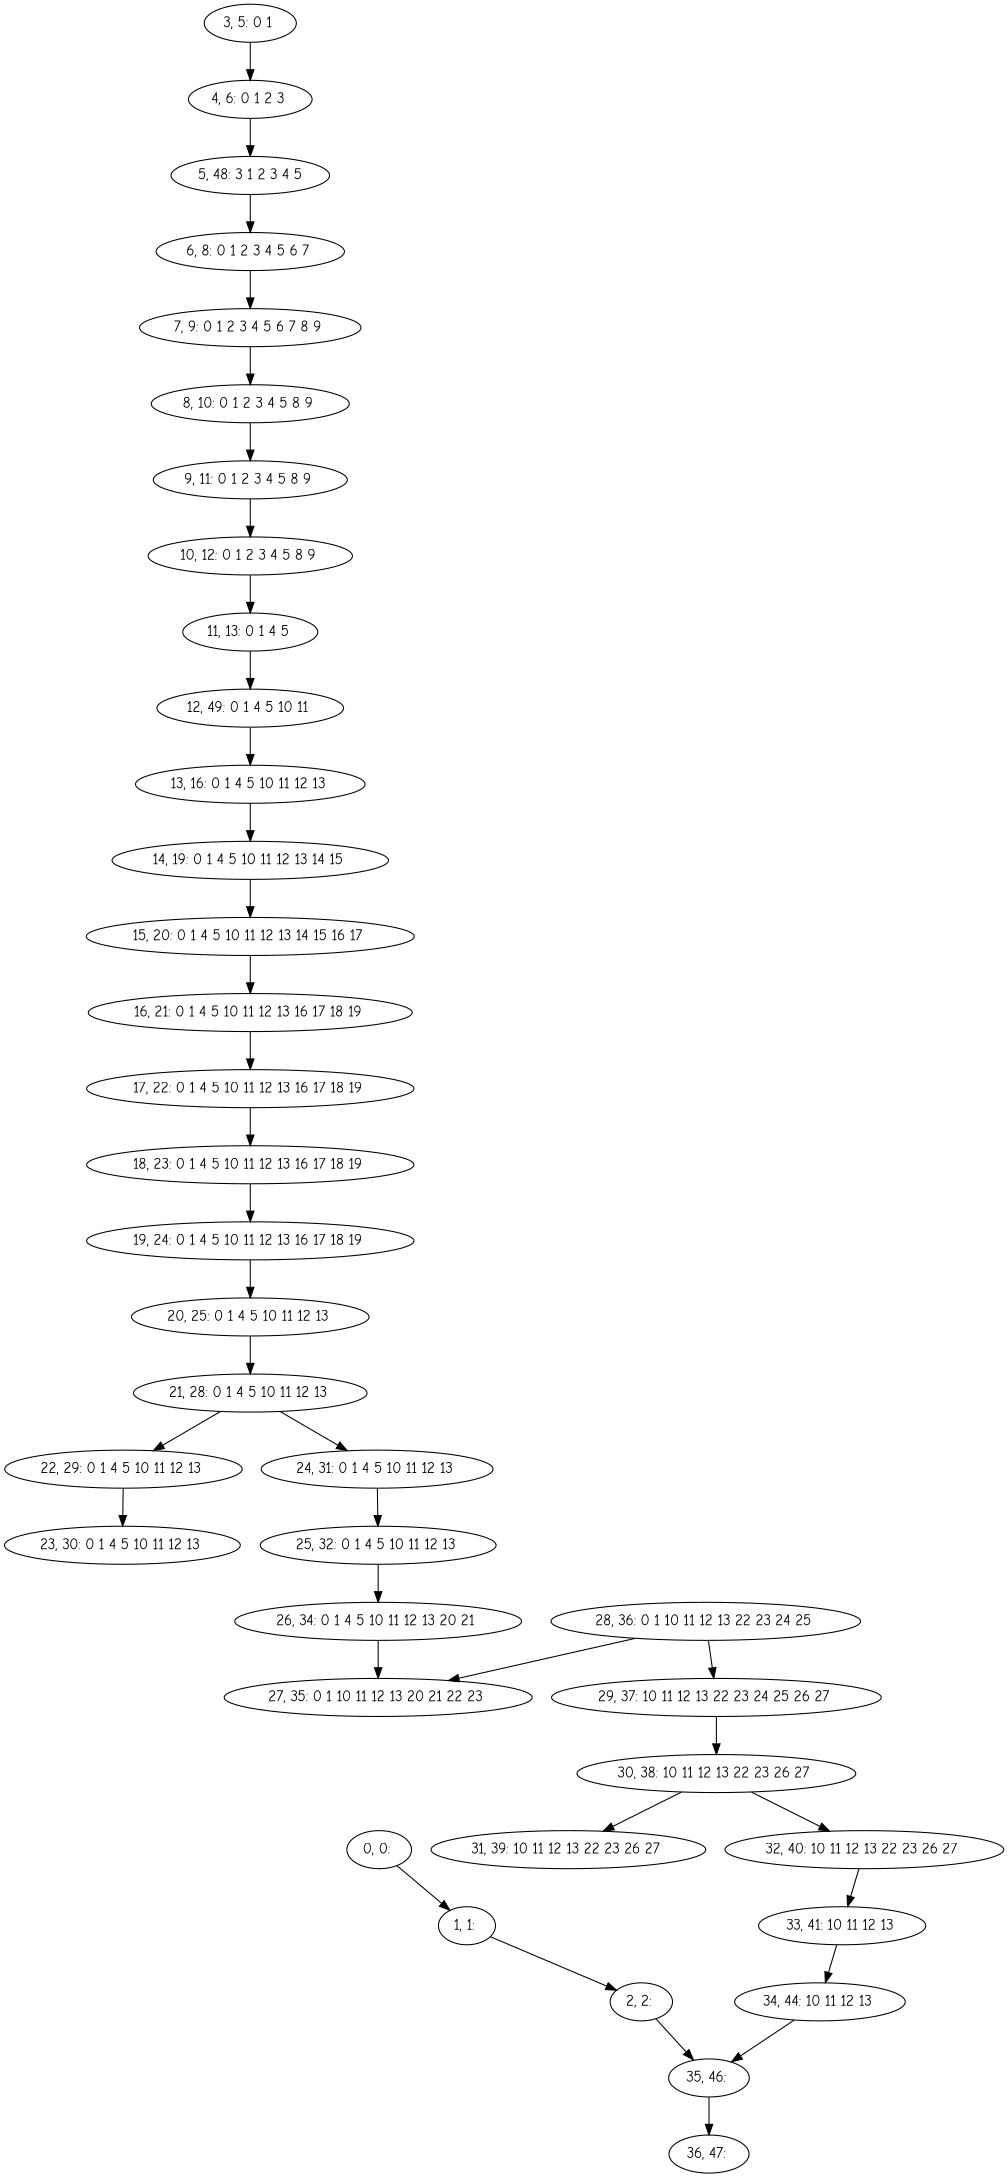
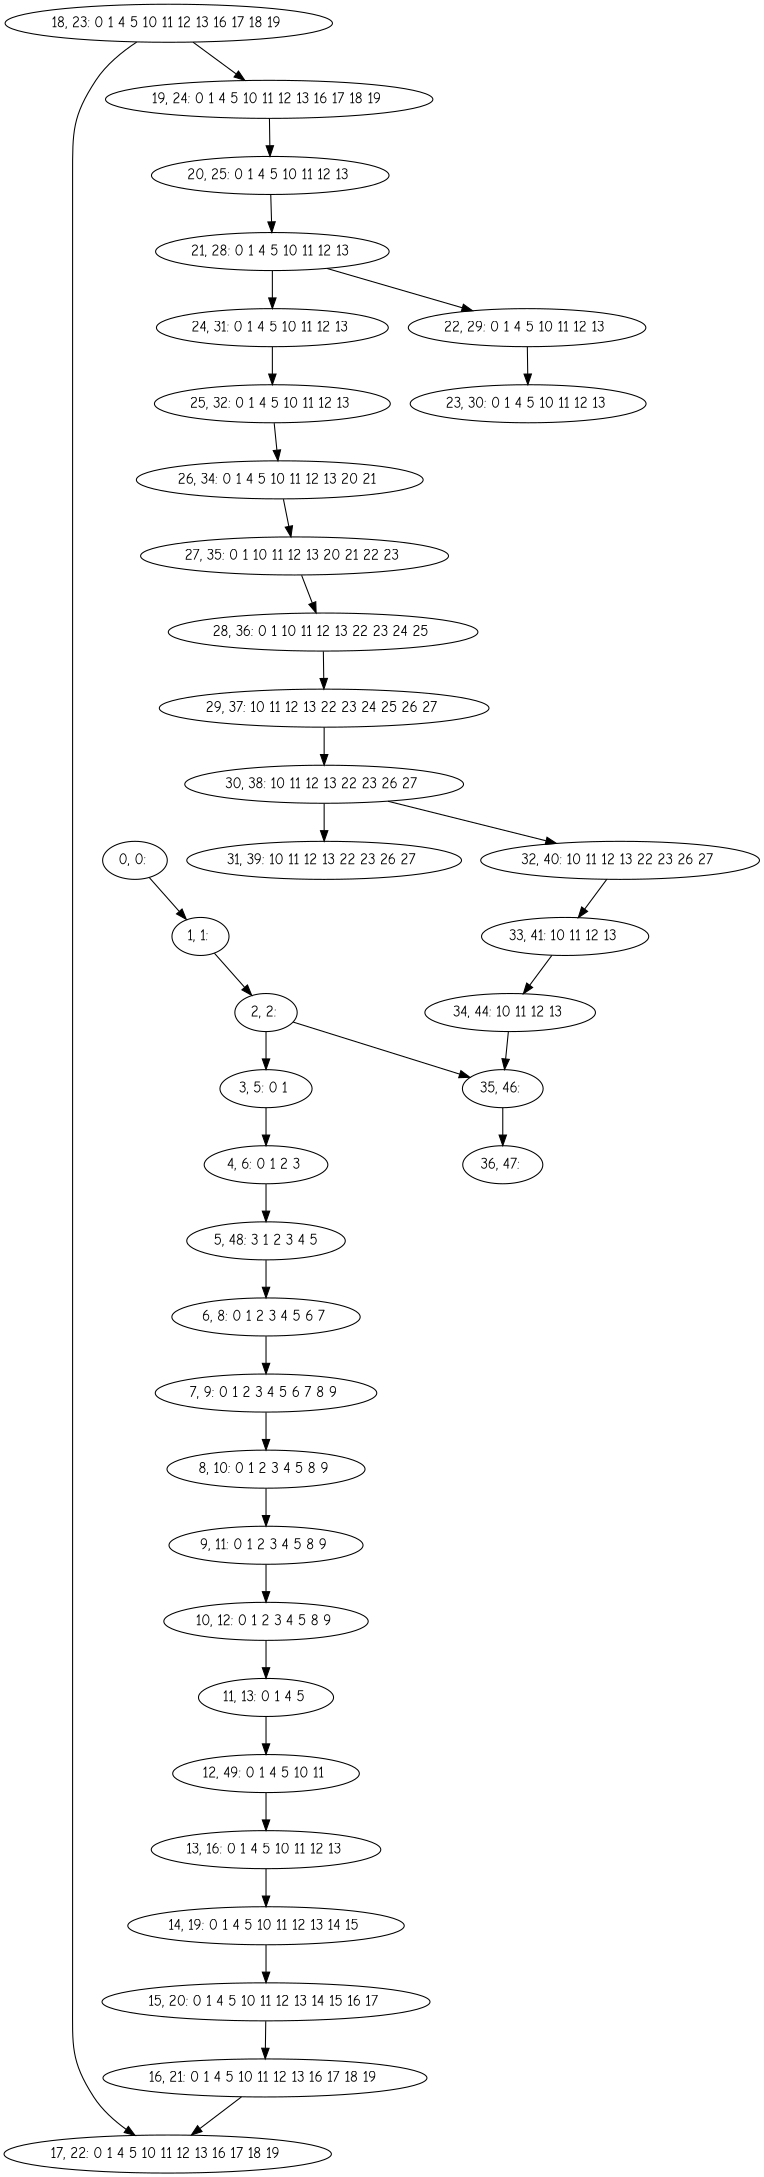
edge "2, 2:" -> "3, 5: 0 1": added
edge "17, 22: 0 1 4 5 10 11 12 13 16 17 18 19" -> "18, 23: 0 1 4 5 10 11 12 13 16 17 18 19": reversed
edge "28, 36: 0 1 10 11 12 13 22 23 24 25" -> "27, 35: 0 1 10 11 12 13 20 21 22 23": reversed
